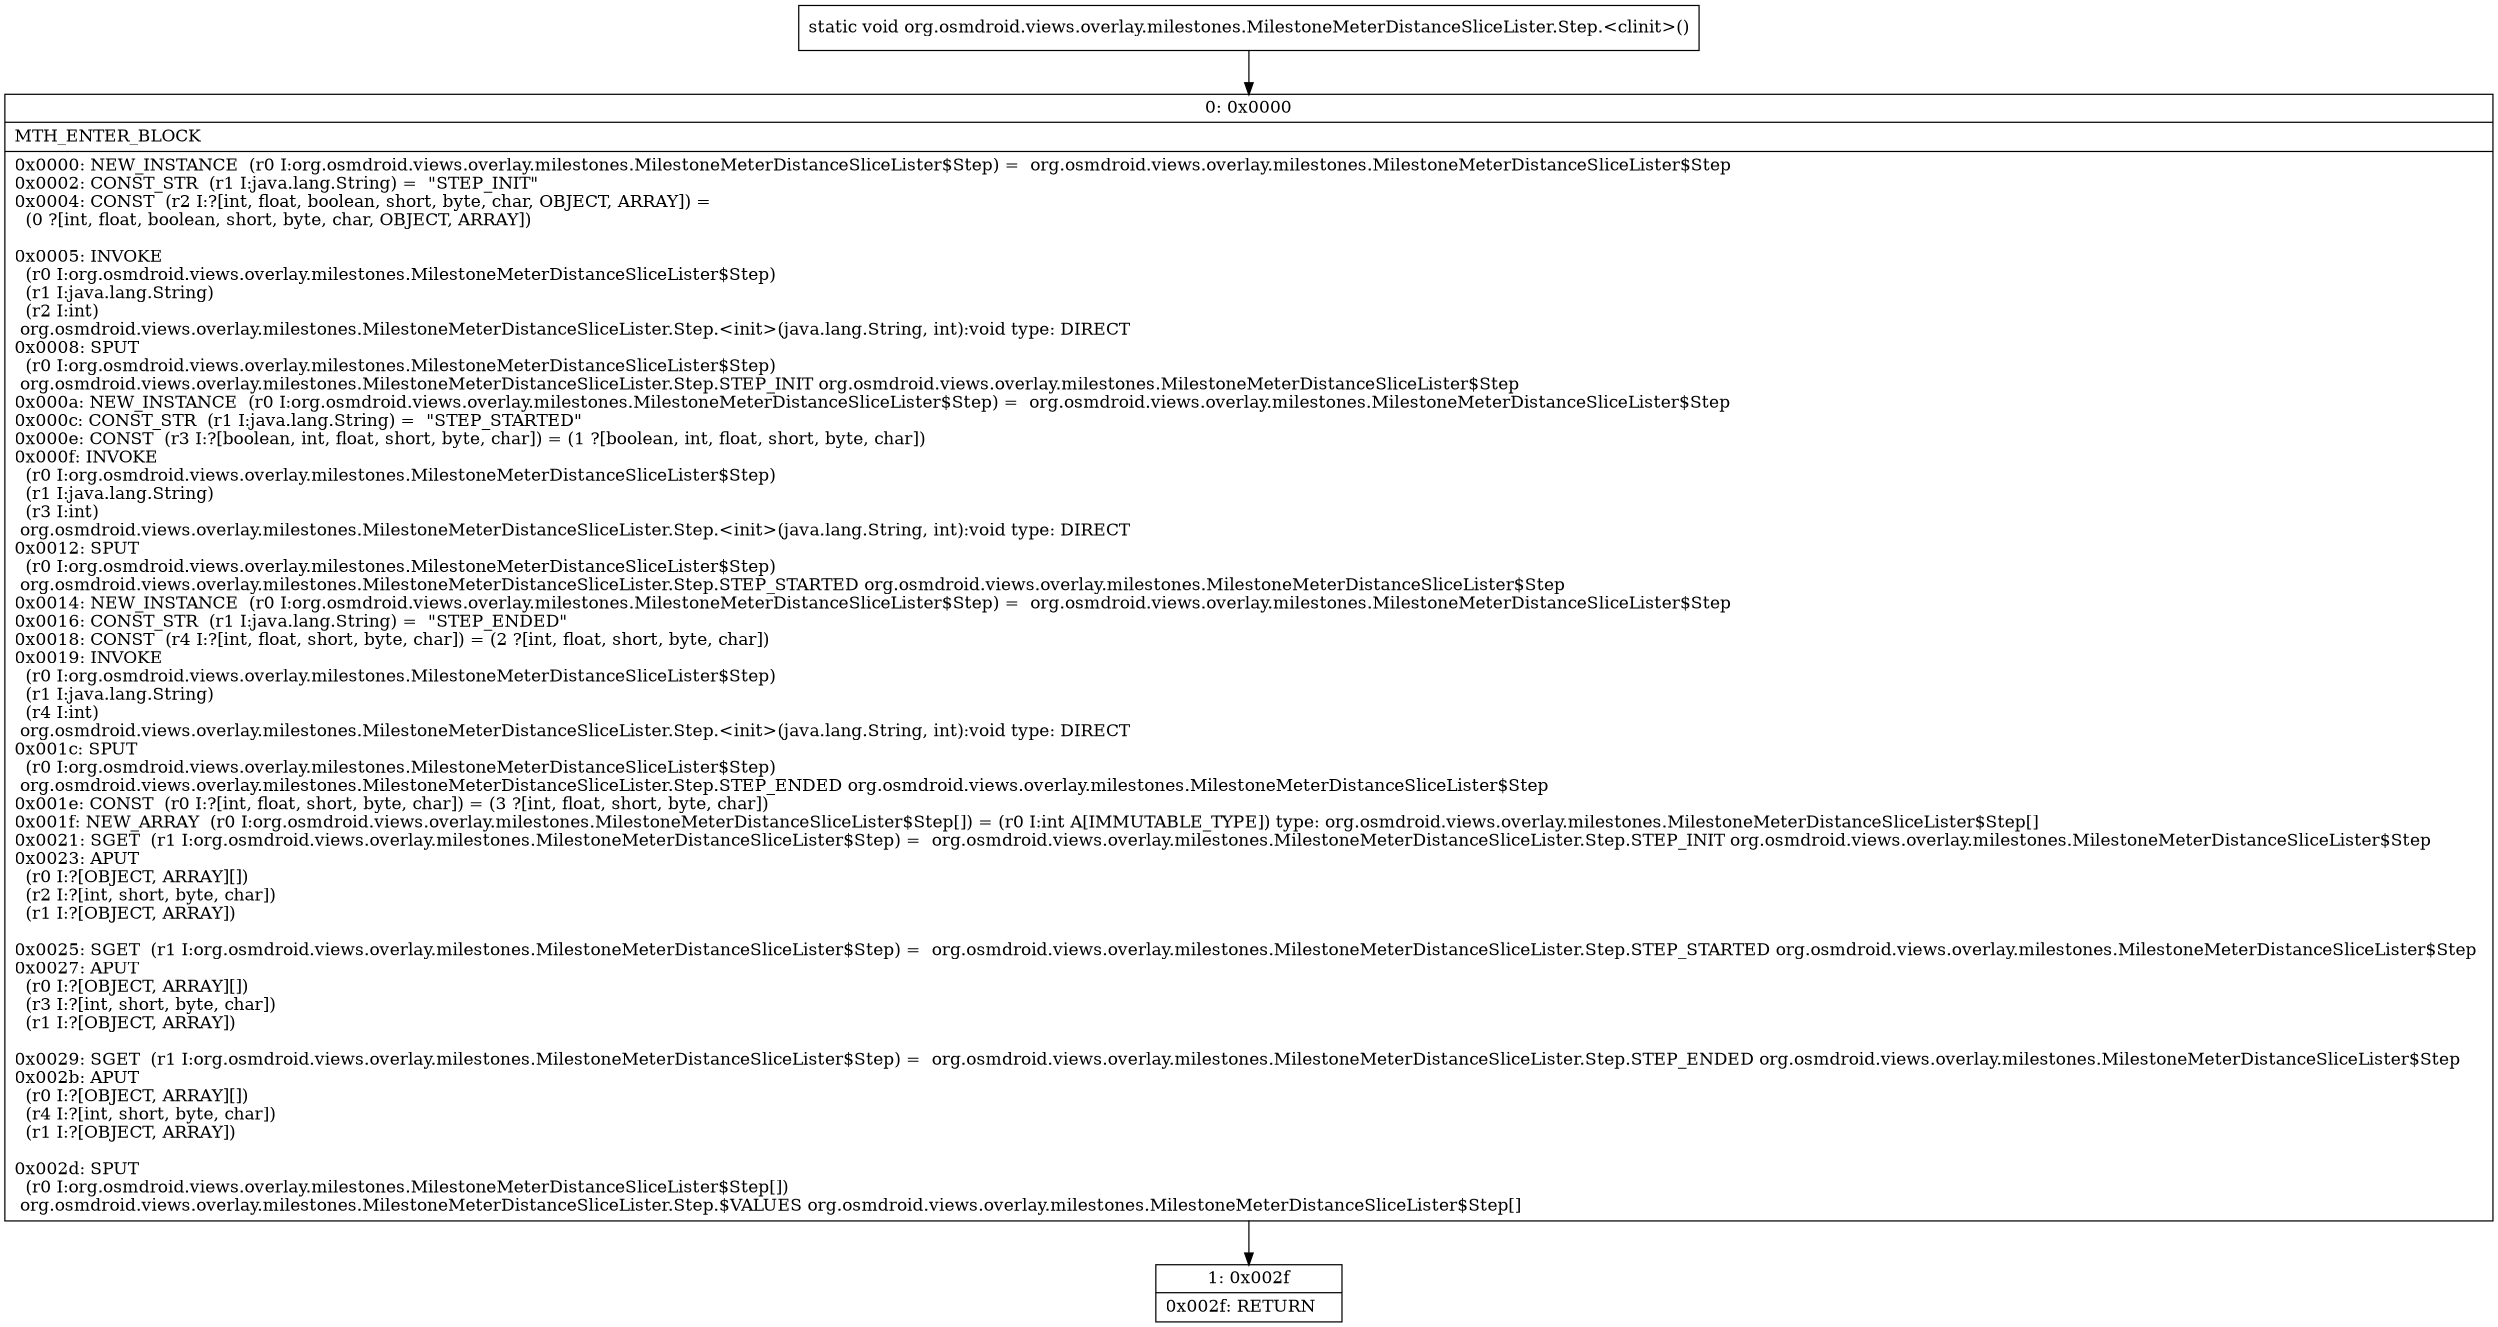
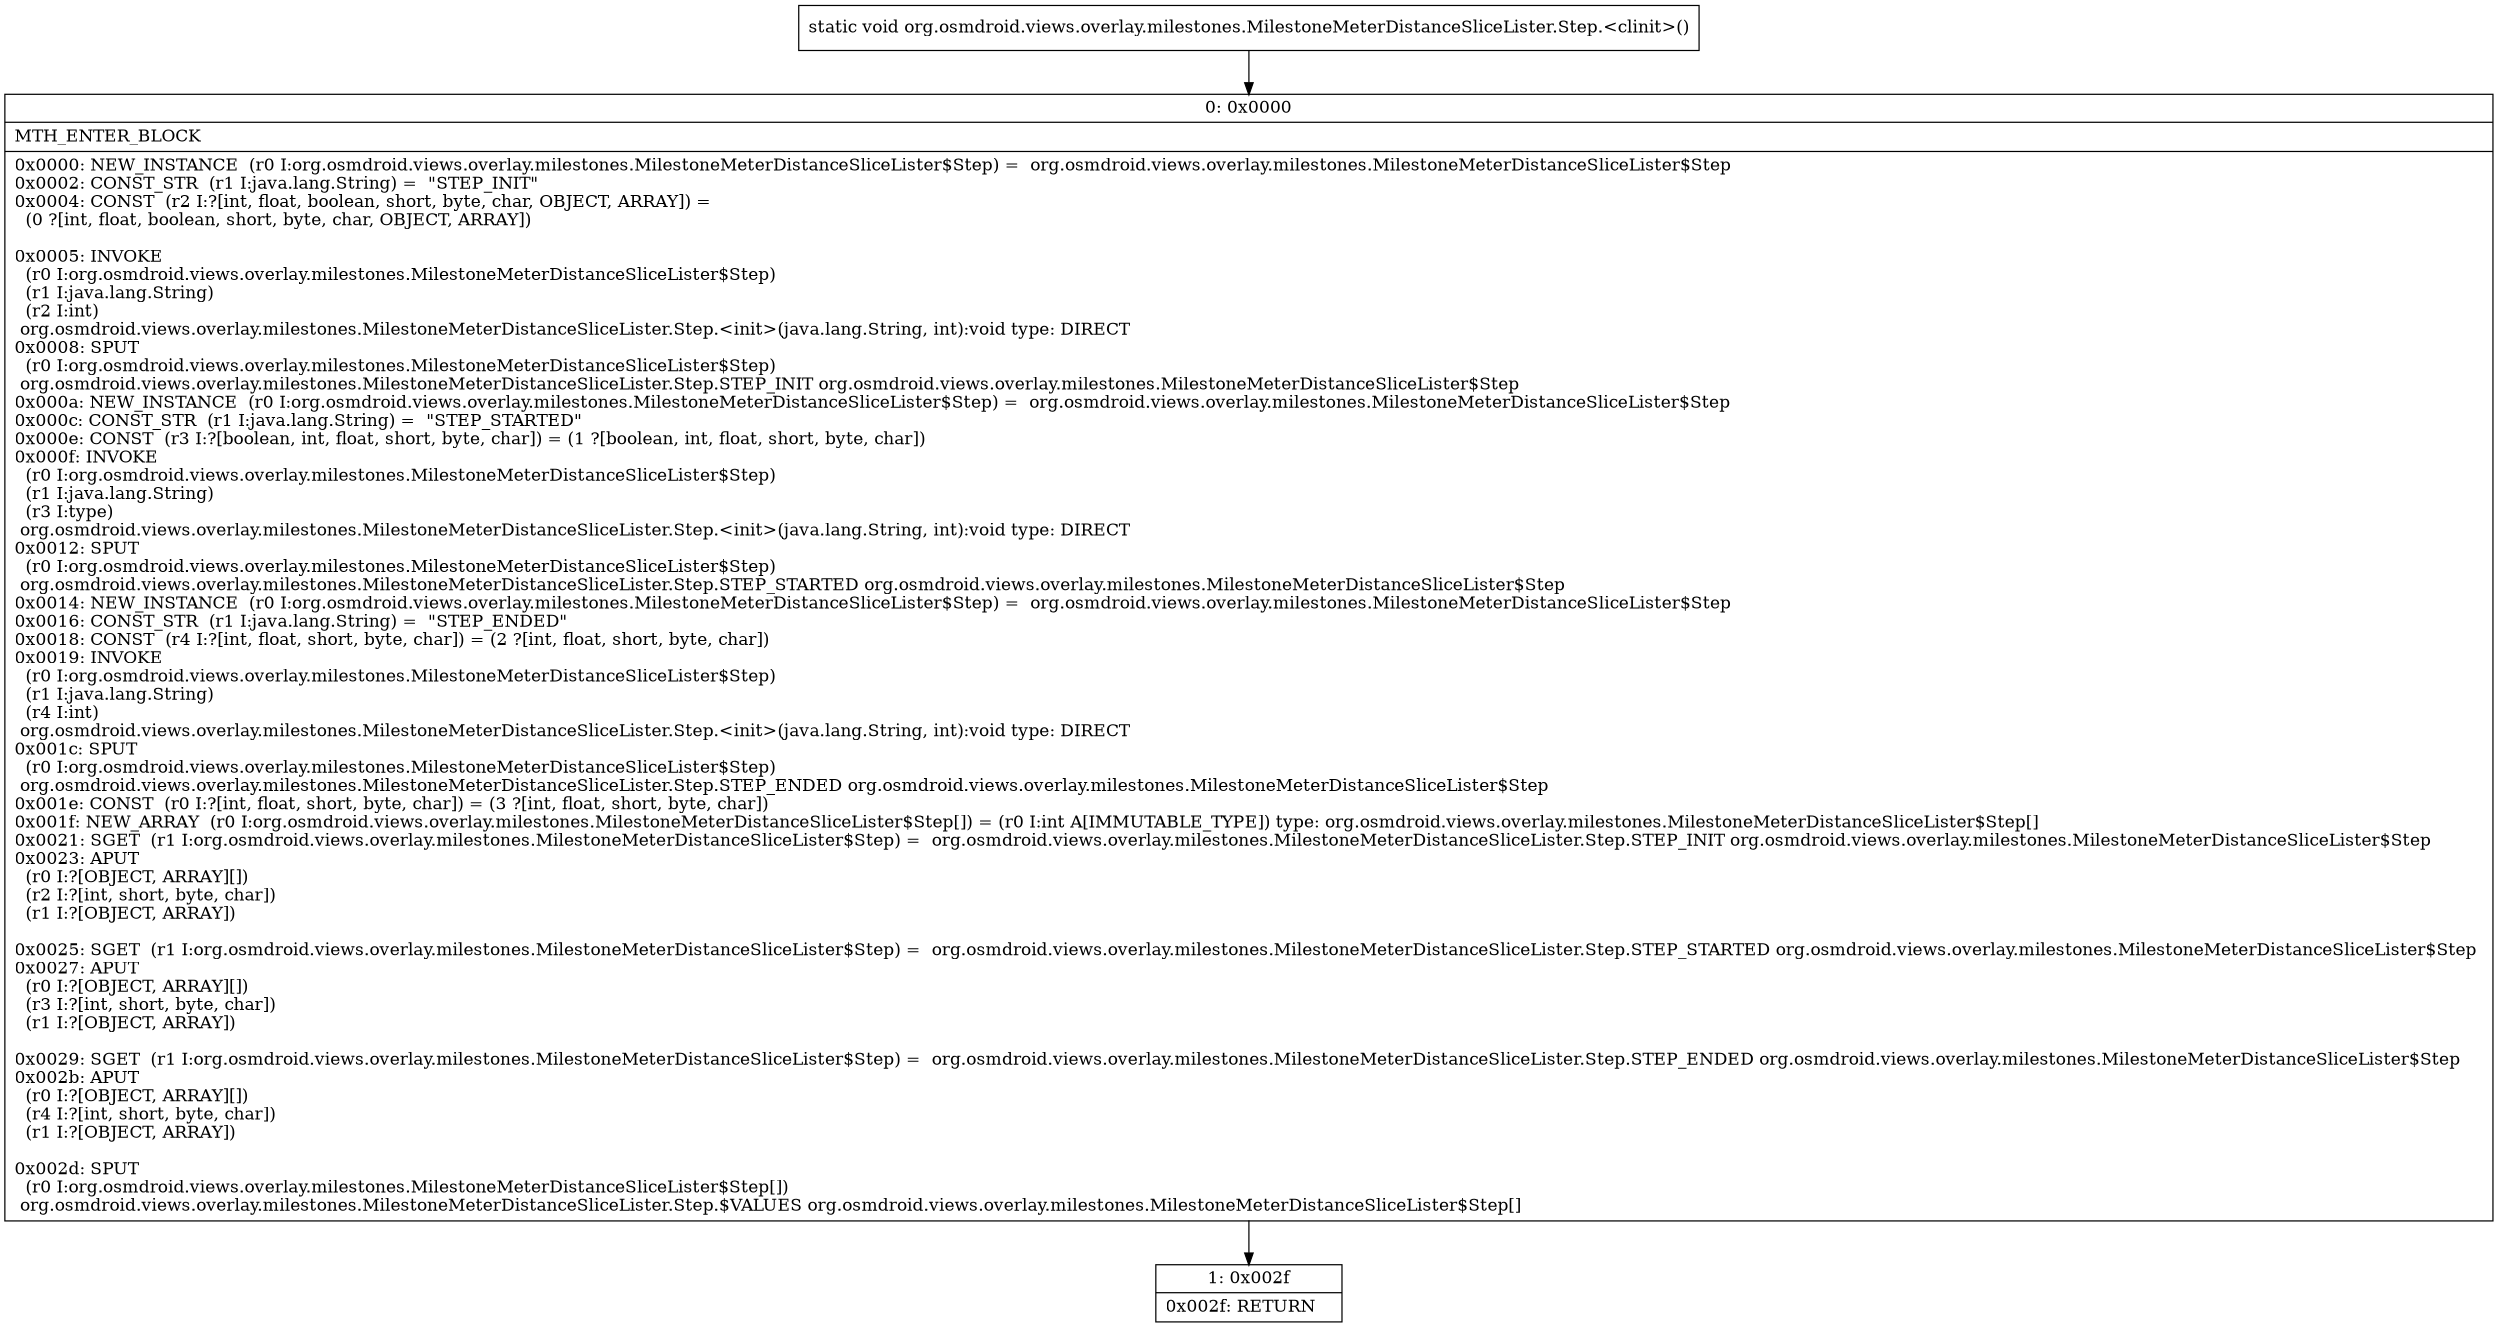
node "0: 0x0000": text "(r3 I:int)" -> "(r3 I:type)"
